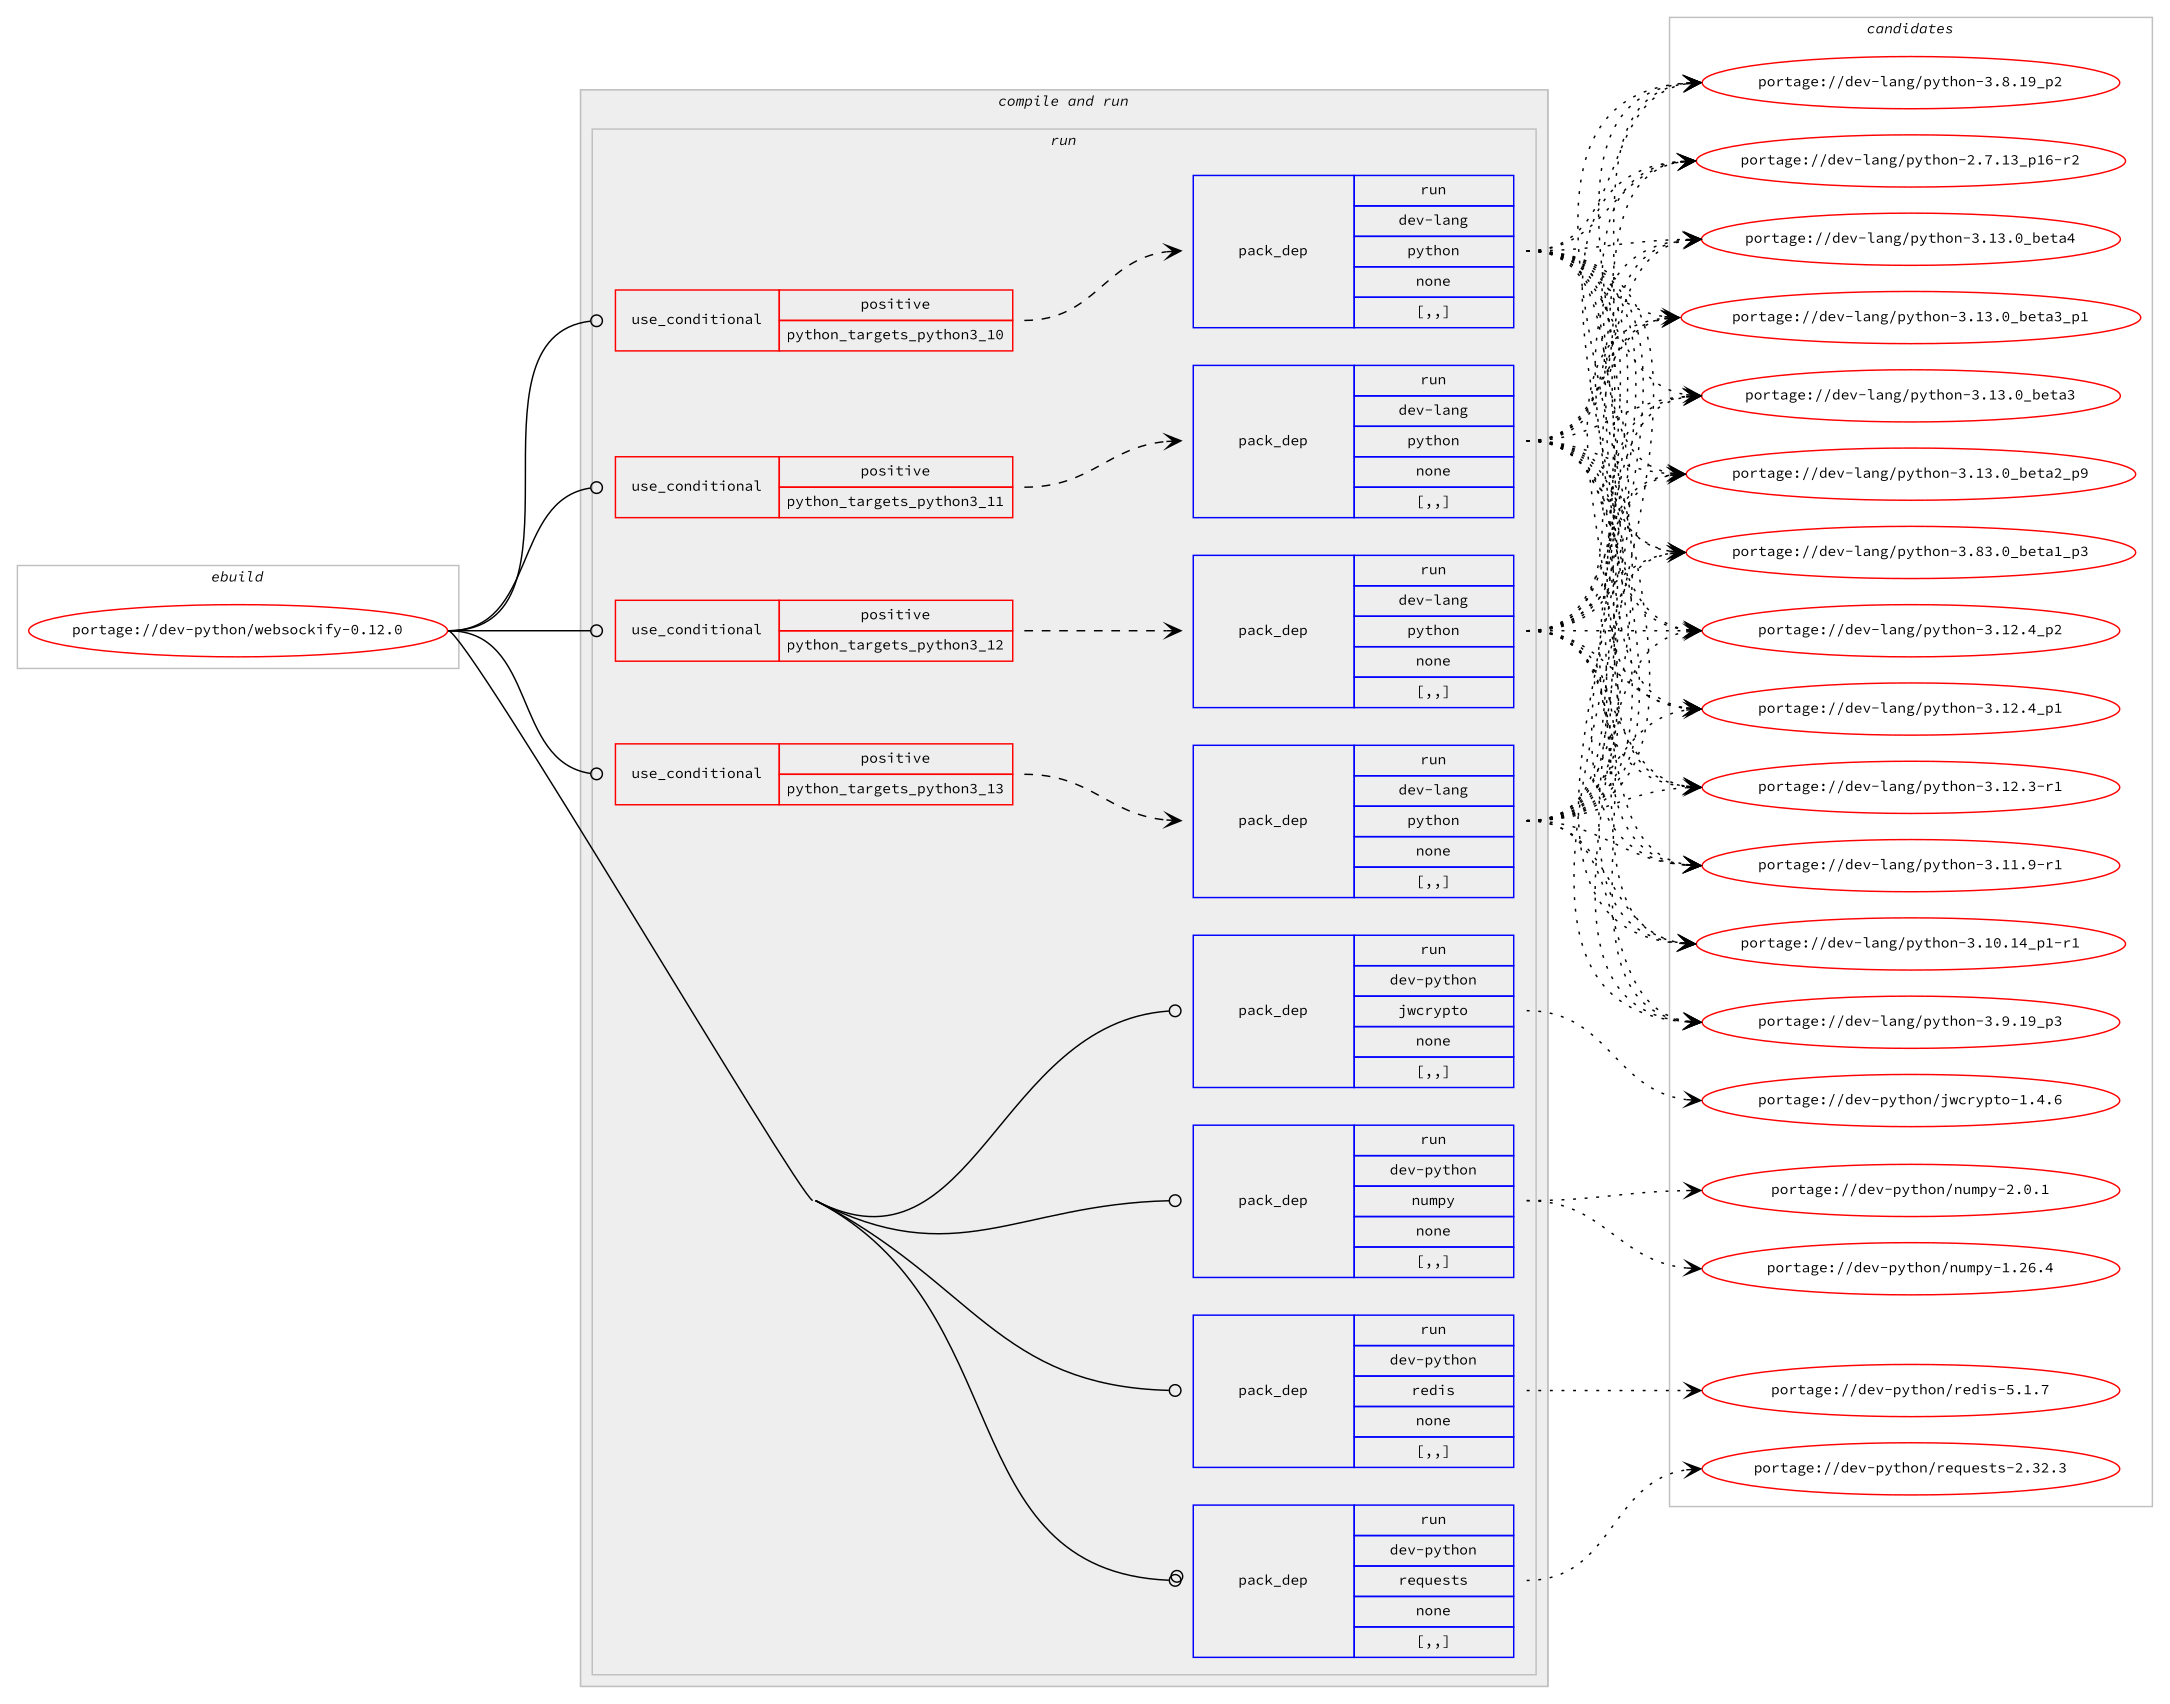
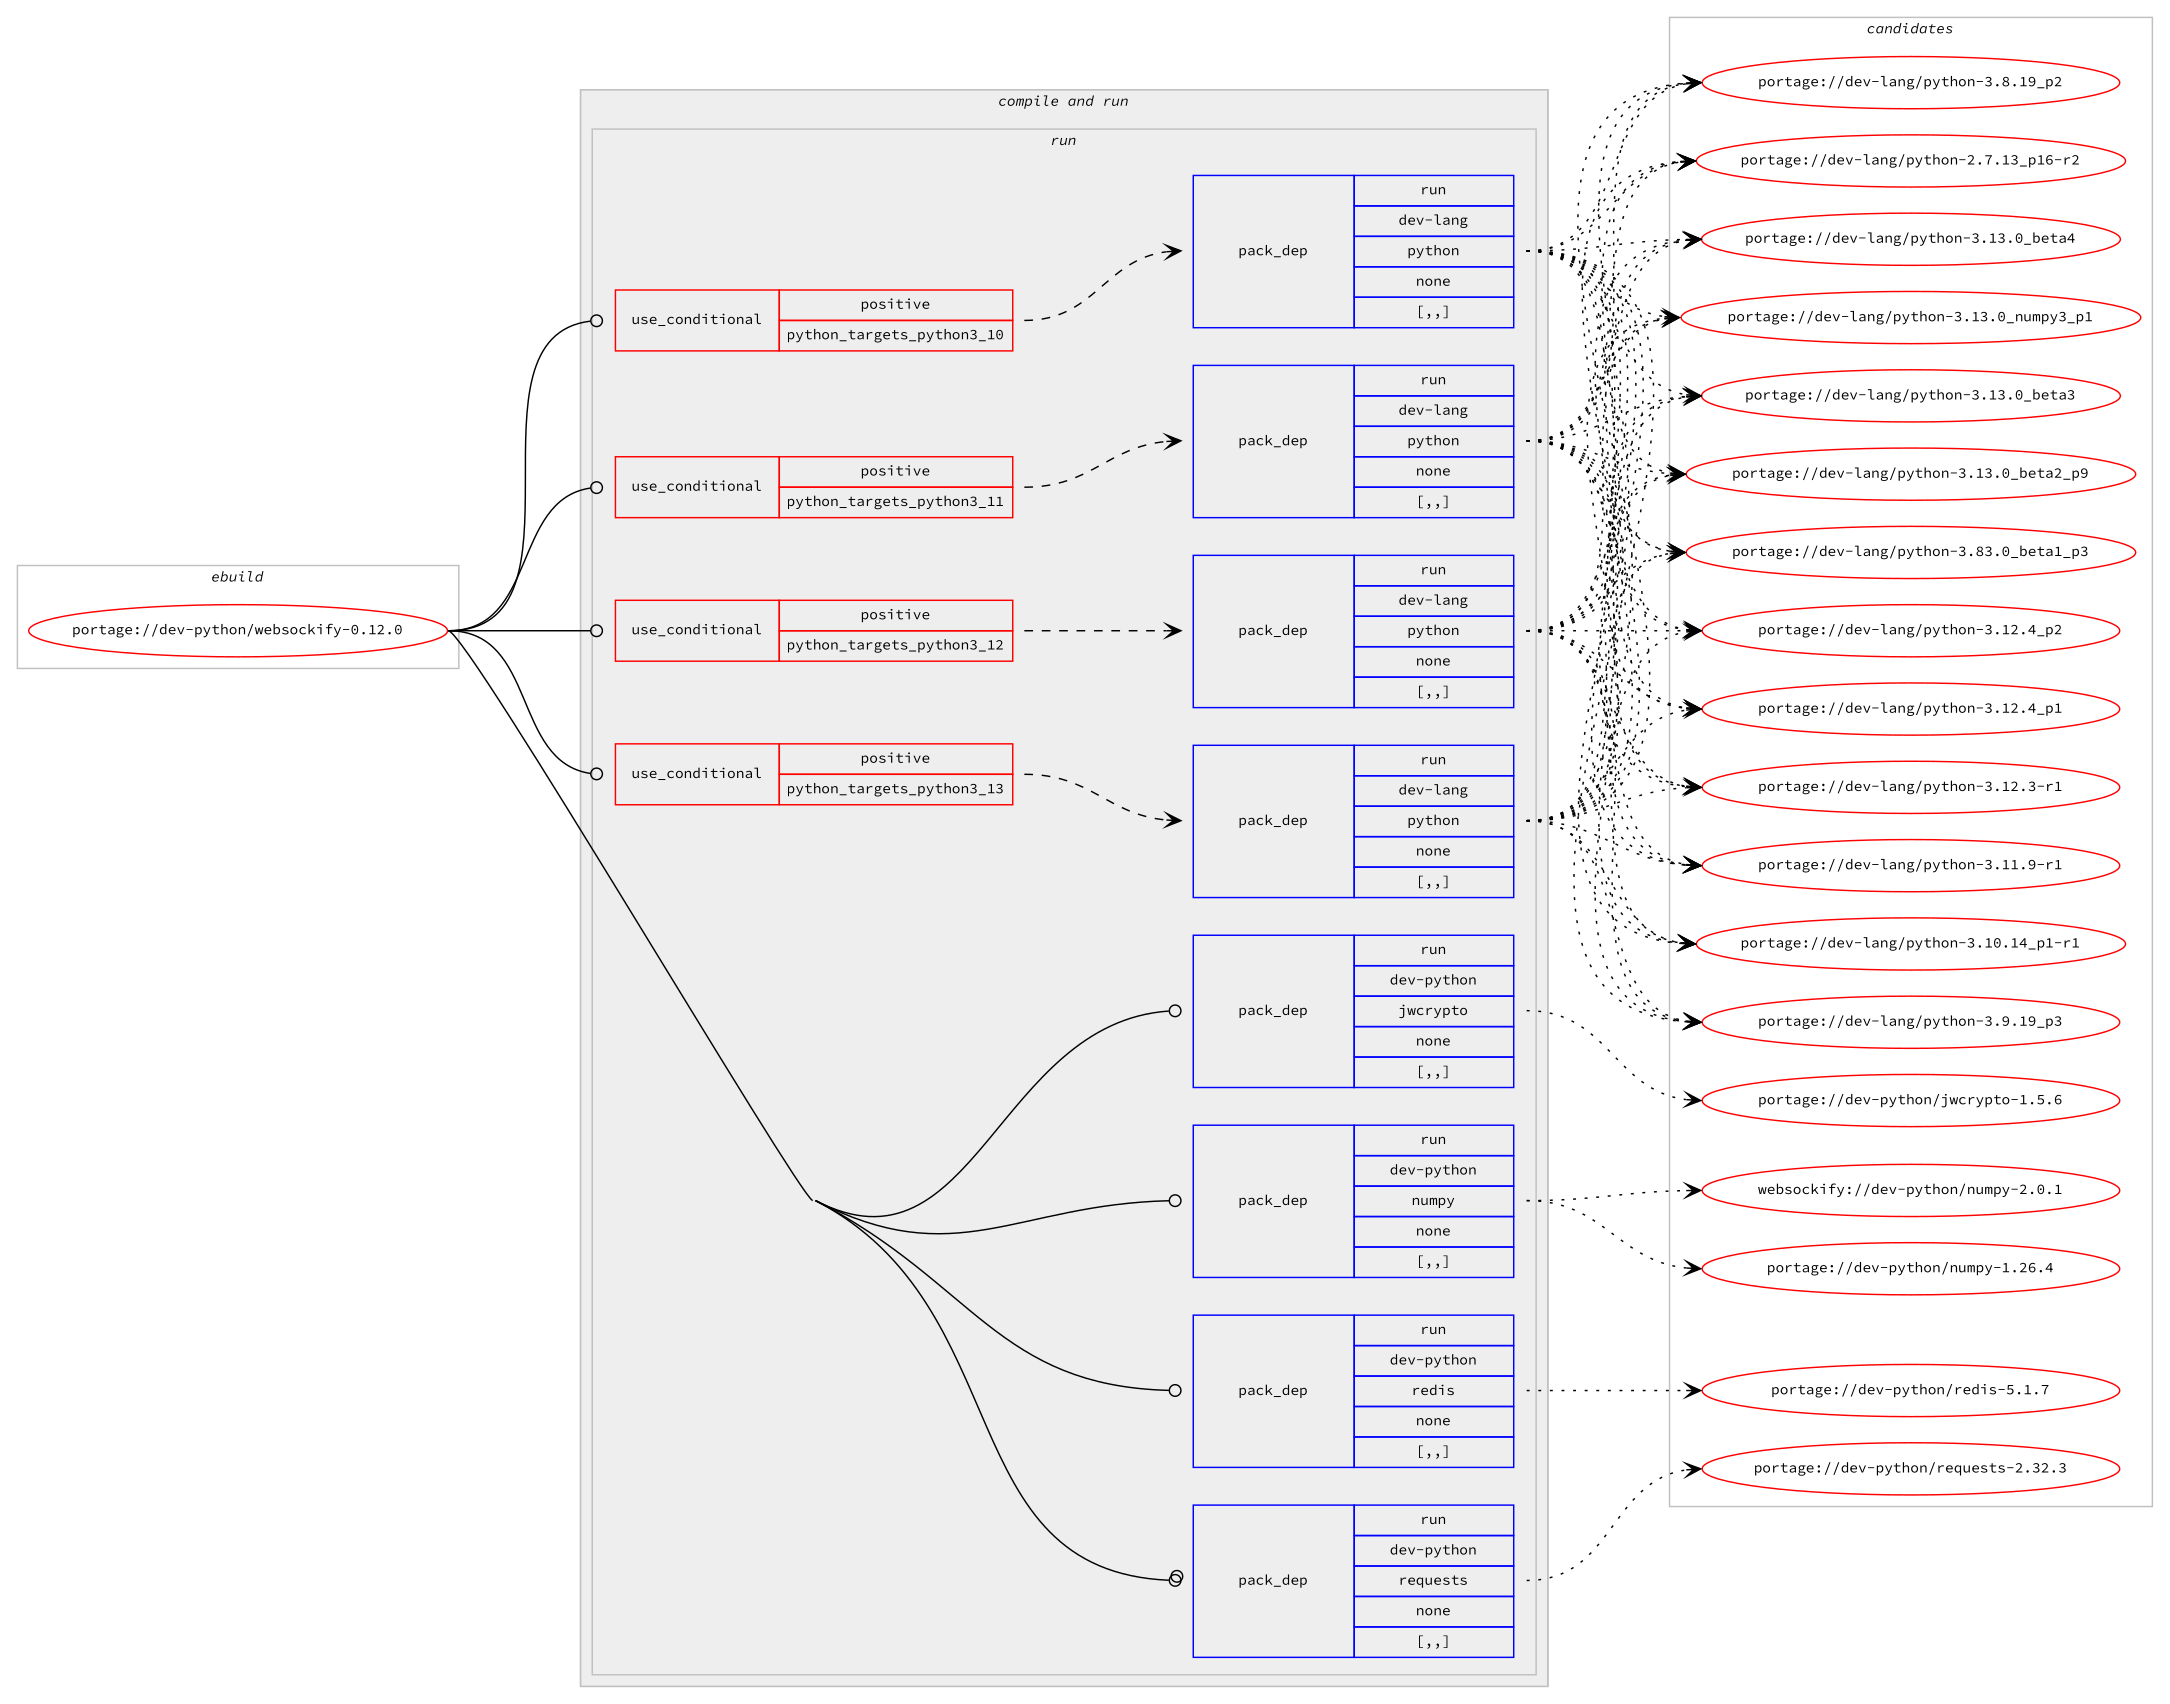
node "portage://dev-lang/python-3.13.0_beta3_p1": label "portage://dev-lang/python-3.13.0_beta3_p1" -> "portage://dev-lang/python-3.13.0_numpy3_p1"
node "portage://dev-python/jwcrypto-1.4.6": label "portage://dev-python/jwcrypto-1.4.6" -> "portage://dev-python/jwcrypto-1.5.6"
node "portage://dev-python/numpy-2.0.1": label "portage://dev-python/numpy-2.0.1" -> "websockify://dev-python/numpy-2.0.1"
